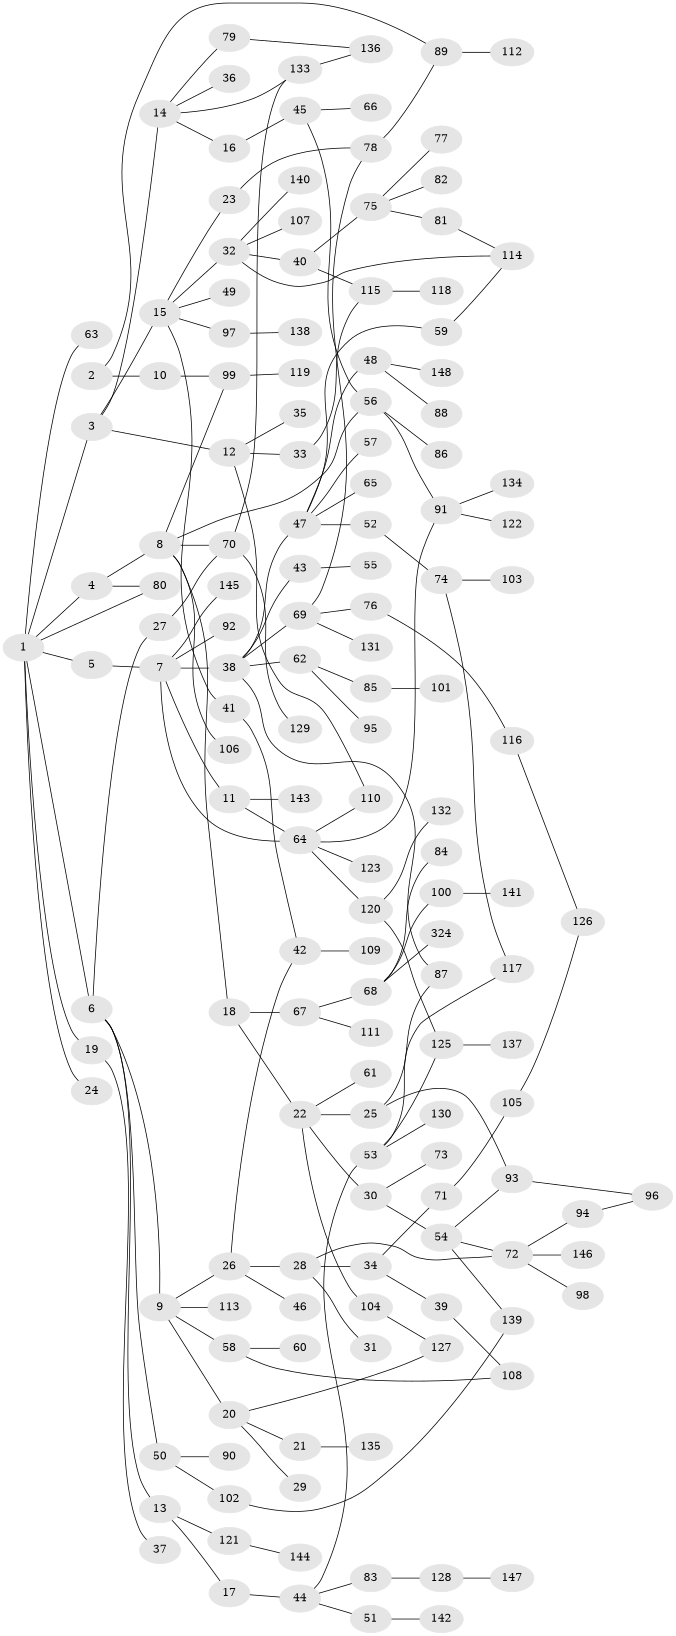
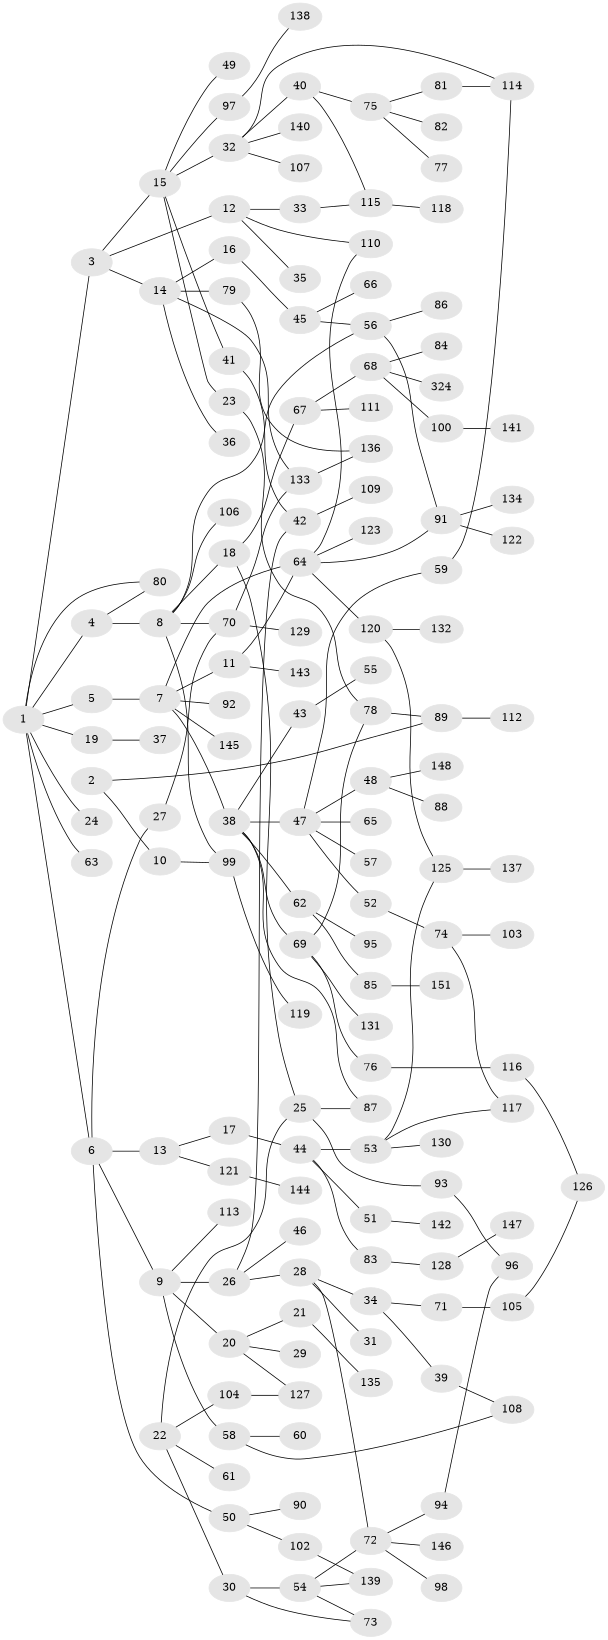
node "101": label "101" -> "151"
edge "18" -- "22": now "18" -- "25"
edge "93" -- "54": now "73" -- "54"
